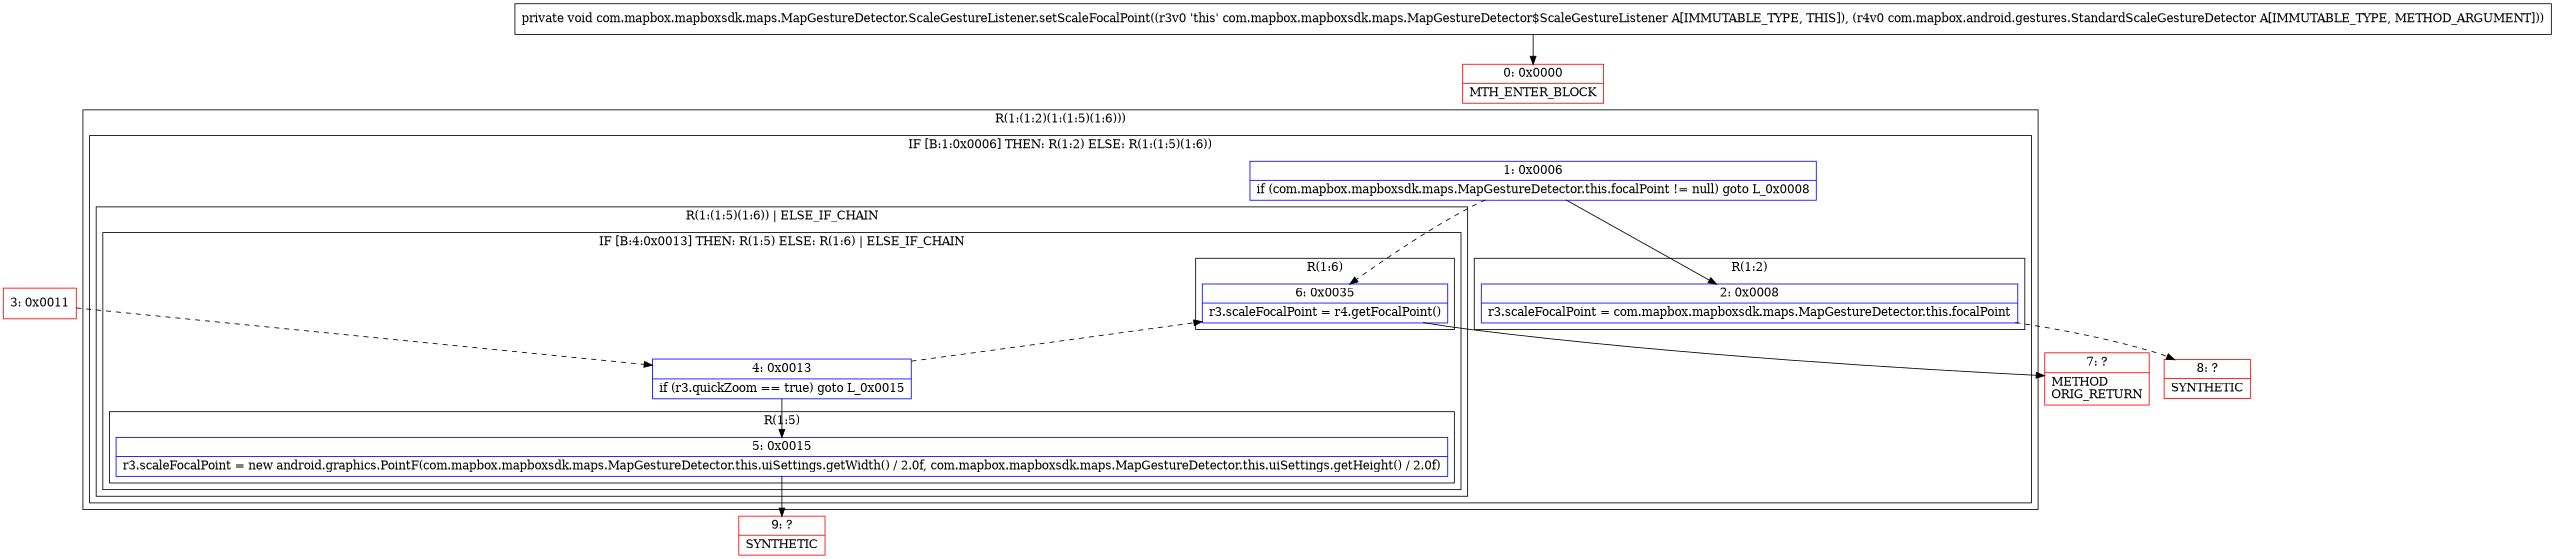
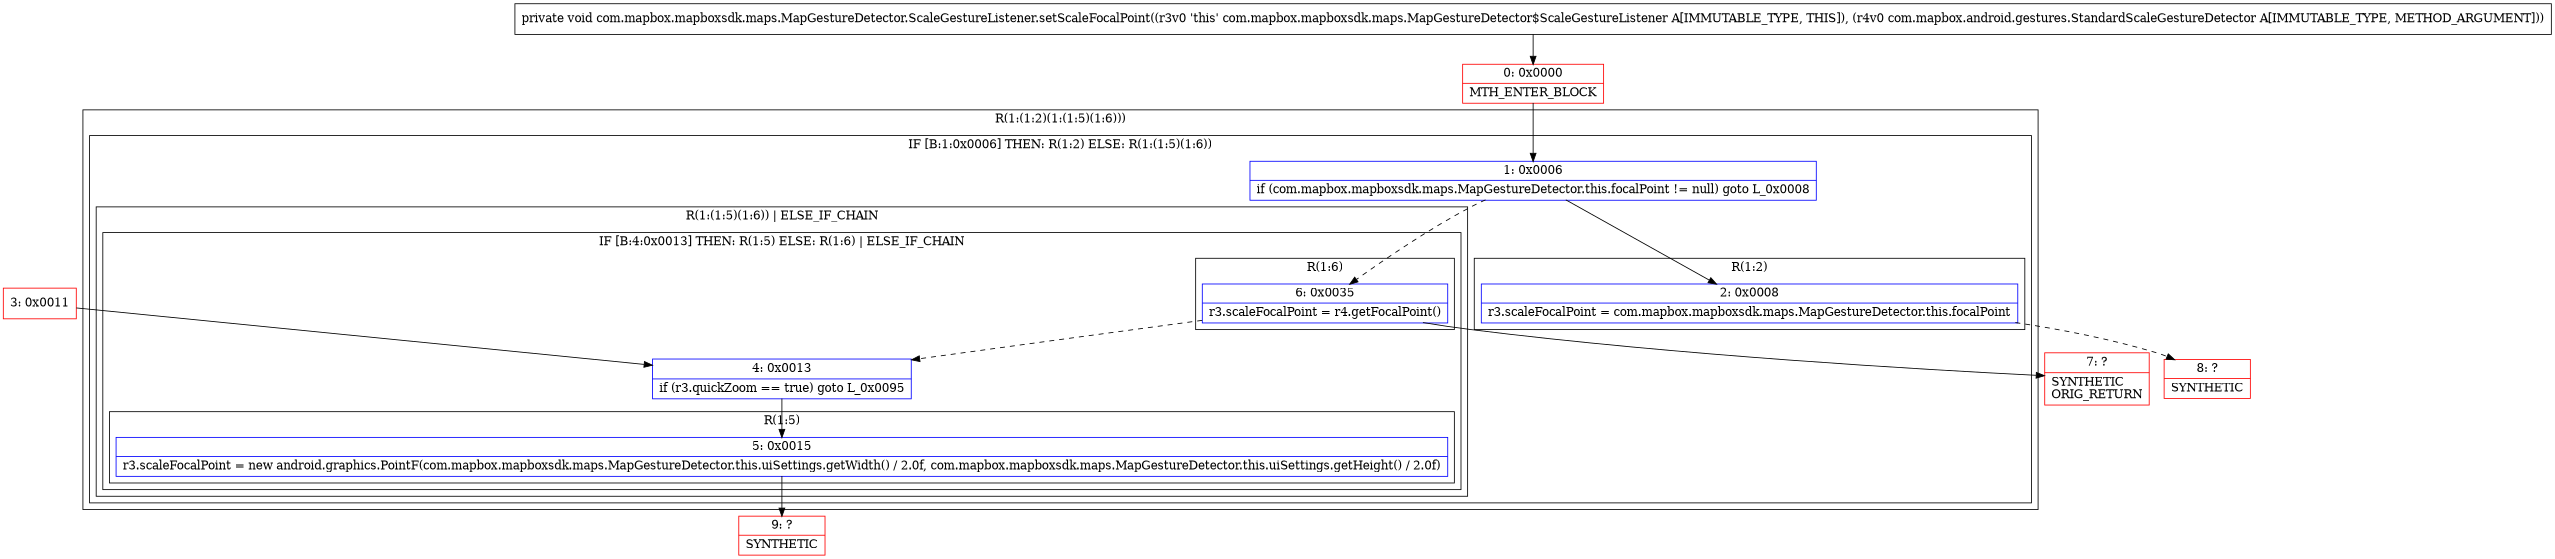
edge "0: 0x0000" -> "1: 0x0006": added
edge "3: 0x0011" -> "4: 0x0013": style dashed -> solid
edge "4: 0x0013" -> "6: 0x0035": reversed
node "7: ?": text "METHOD" -> "SYNTHETIC"
node "4: 0x0013": text "if (r3.quickZoom == true) goto L_0x0015" -> "if (r3.quickZoom == true) goto L_0x0095"
